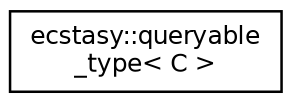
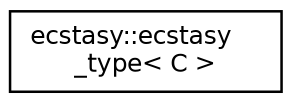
node "ecstasy::queryable _type< C >": label "ecstasy::queryable _type< C >" -> "ecstasy::ecstasy _type< C >"
